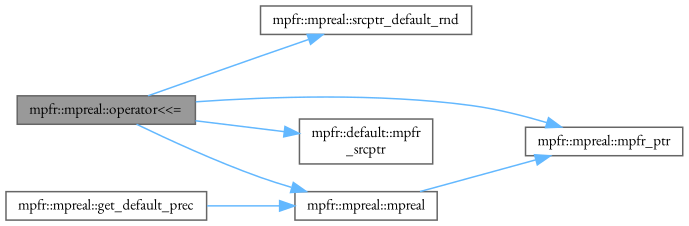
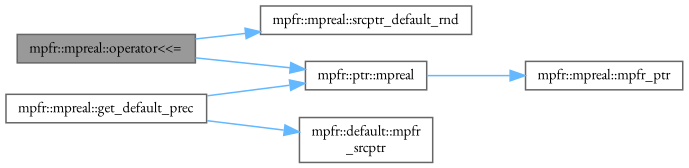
edge "mpfr::mpreal::operator<<=" -> "mpfr::mpreal::mpfr_ptr": removed
edge "mpfr::mpreal::operator<<=" -> "mpfr::default::mpfr _srcptr": now "mpfr::mpreal::get_default_prec" -> "mpfr::default::mpfr _srcptr"
node "mpfr::mpreal::mpreal": label "mpfr::mpreal::mpreal" -> "mpfr::ptr::mpreal"
